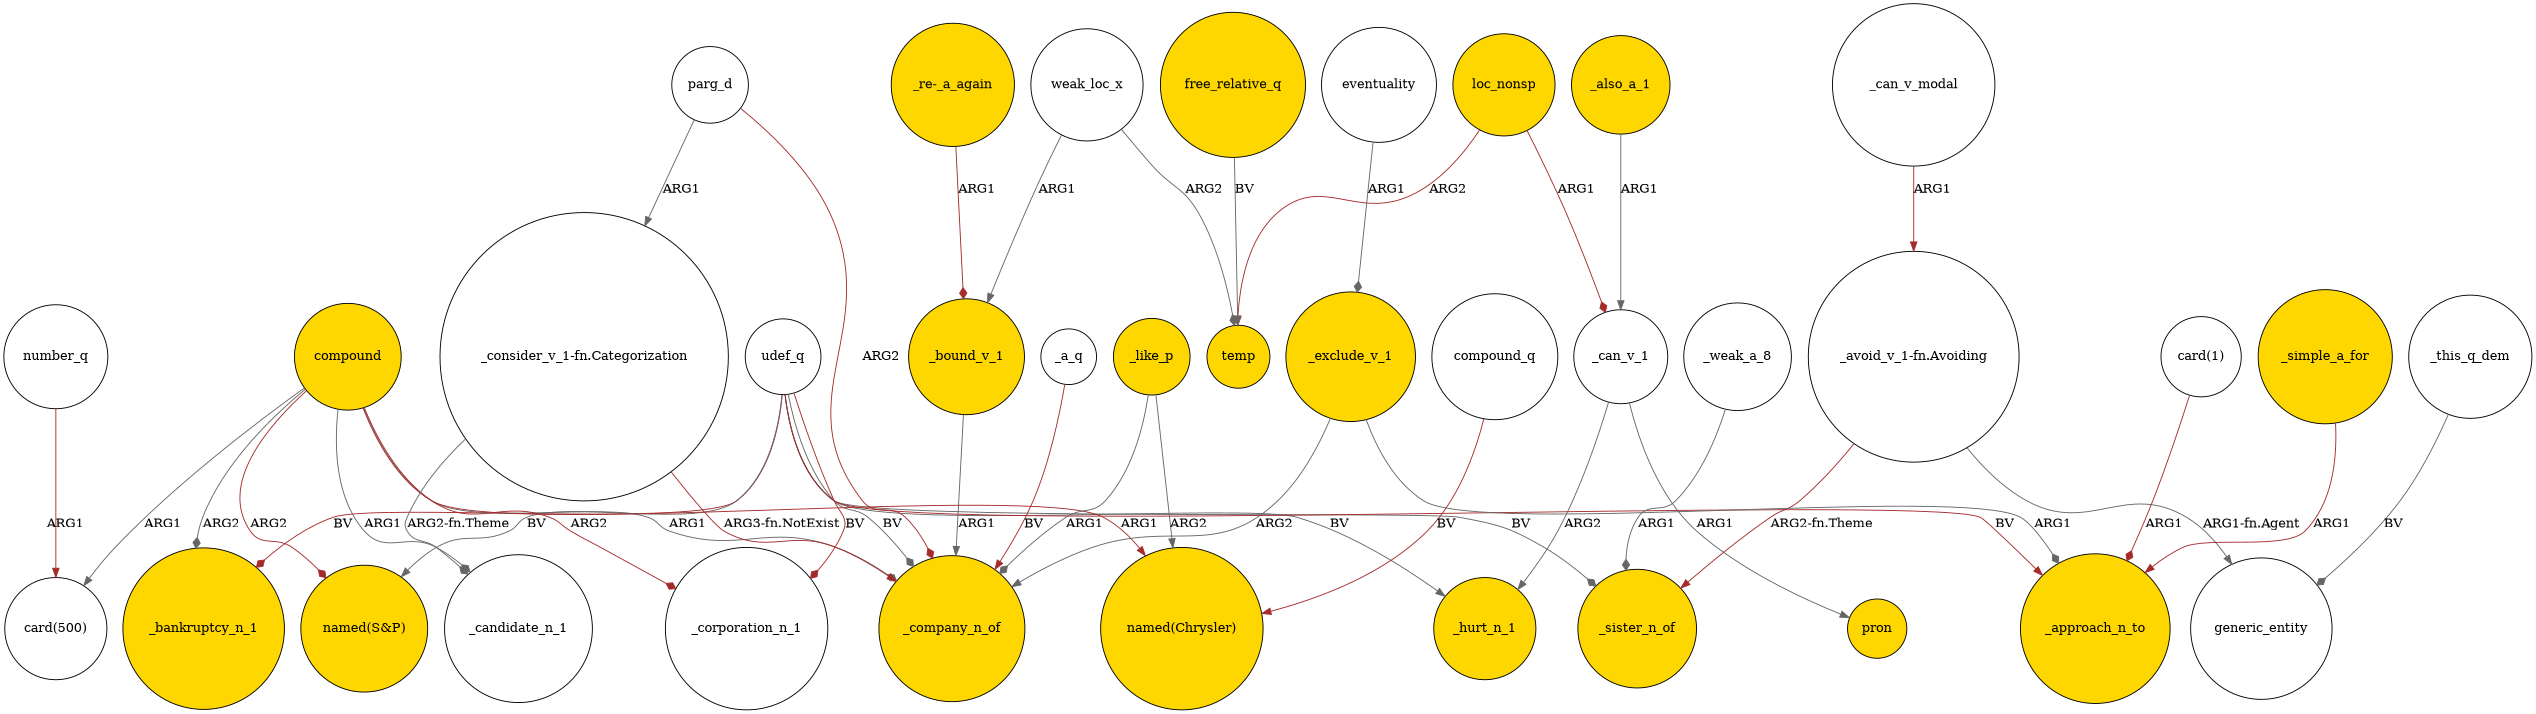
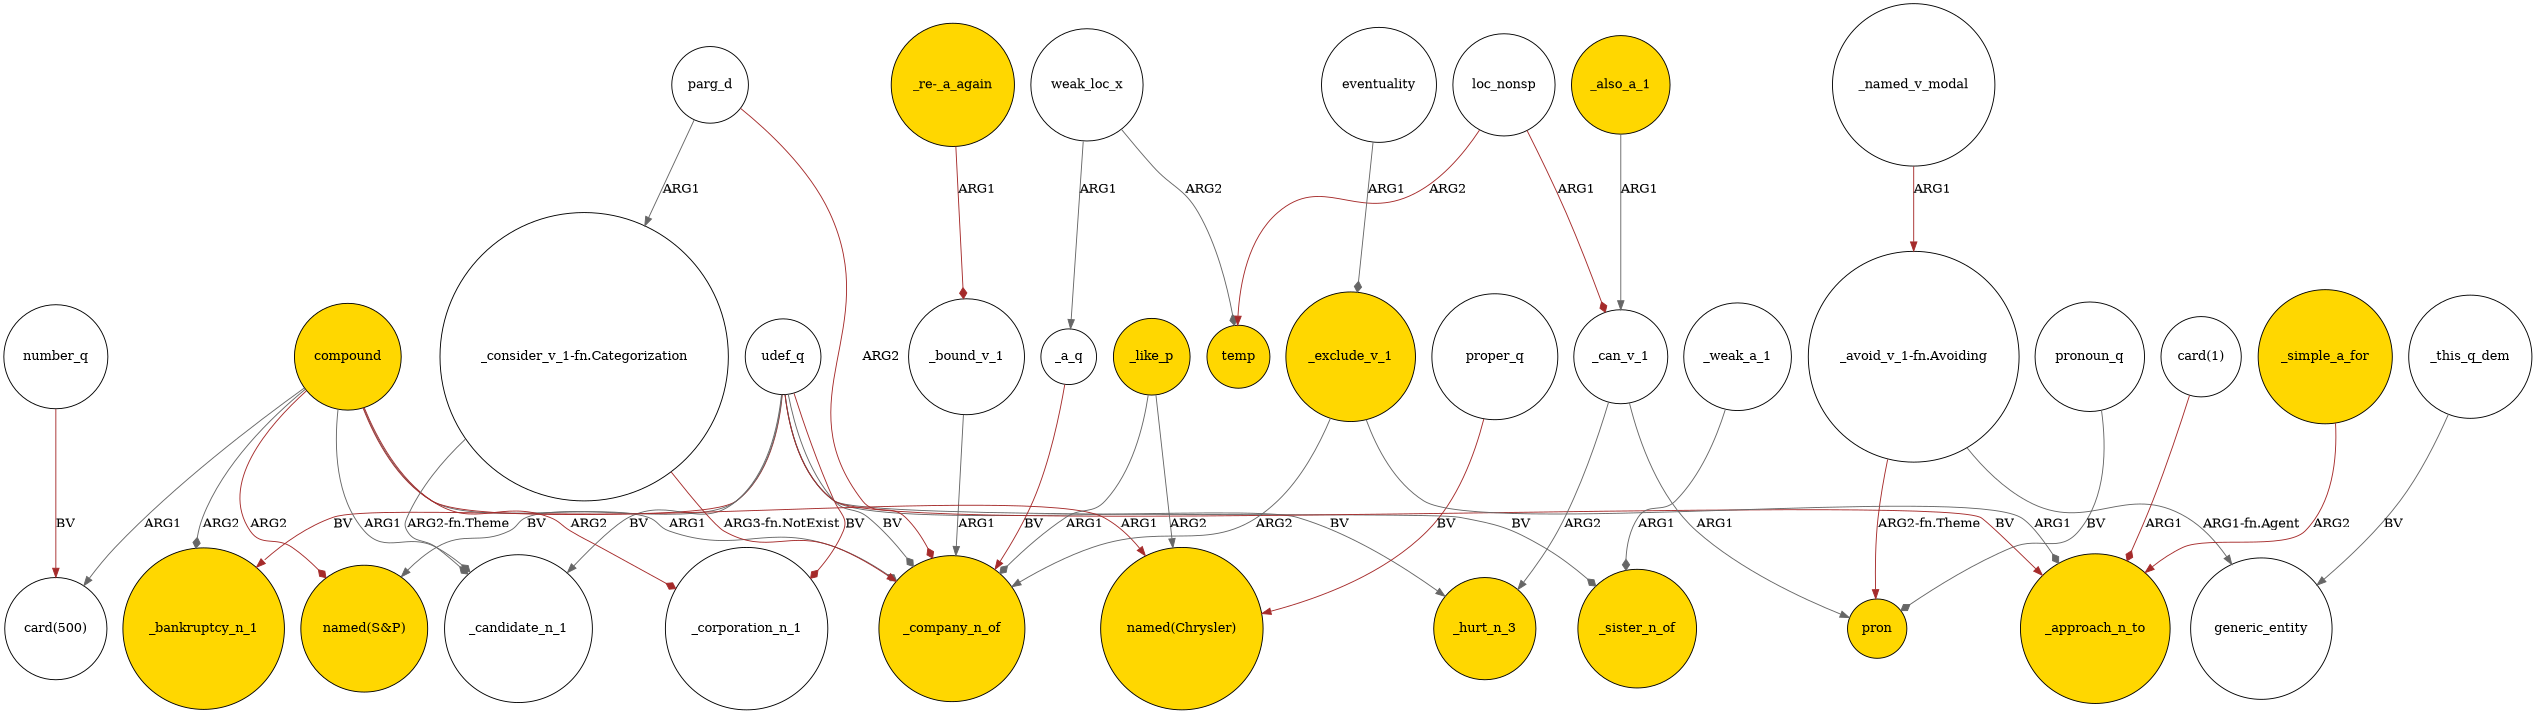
node "free_relative_q": removed
node "loc_nonsp": fillcolor gold -> white
node "_can_v_modal": label "_can_v_modal" -> "_named_v_modal"
edge "weak_loc_x" -> "_bound_v_1": now "weak_loc_x" -> "_a_q"
node "_bound_v_1": fillcolor gold -> white
node "compound_q": label "compound_q" -> "proper_q"
node "_weak_a_8": label "_weak_a_8" -> "_weak_a_1"
node "pronoun_q": added
edge "_this_q_dem" -> "generic_entity": arrowhead diamond -> normal
edge "udef_q" -> "_bankruptcy_n_1": arrowhead diamond -> normal
edge "udef_q" -> "_candidate_n_1": added, label "BV"
edge "_avoid_v_1-fn.Avoiding" -> "_sister_n_of": now "_avoid_v_1-fn.Avoiding" -> "pron"
edge "number_q" -> "card(500)": label "ARG1" -> "BV"
edge "_simple_a_for" -> "_approach_n_to": label "ARG1" -> "ARG2"
node "_hurt_n_1": label "_hurt_n_1" -> "_hurt_n_3"
